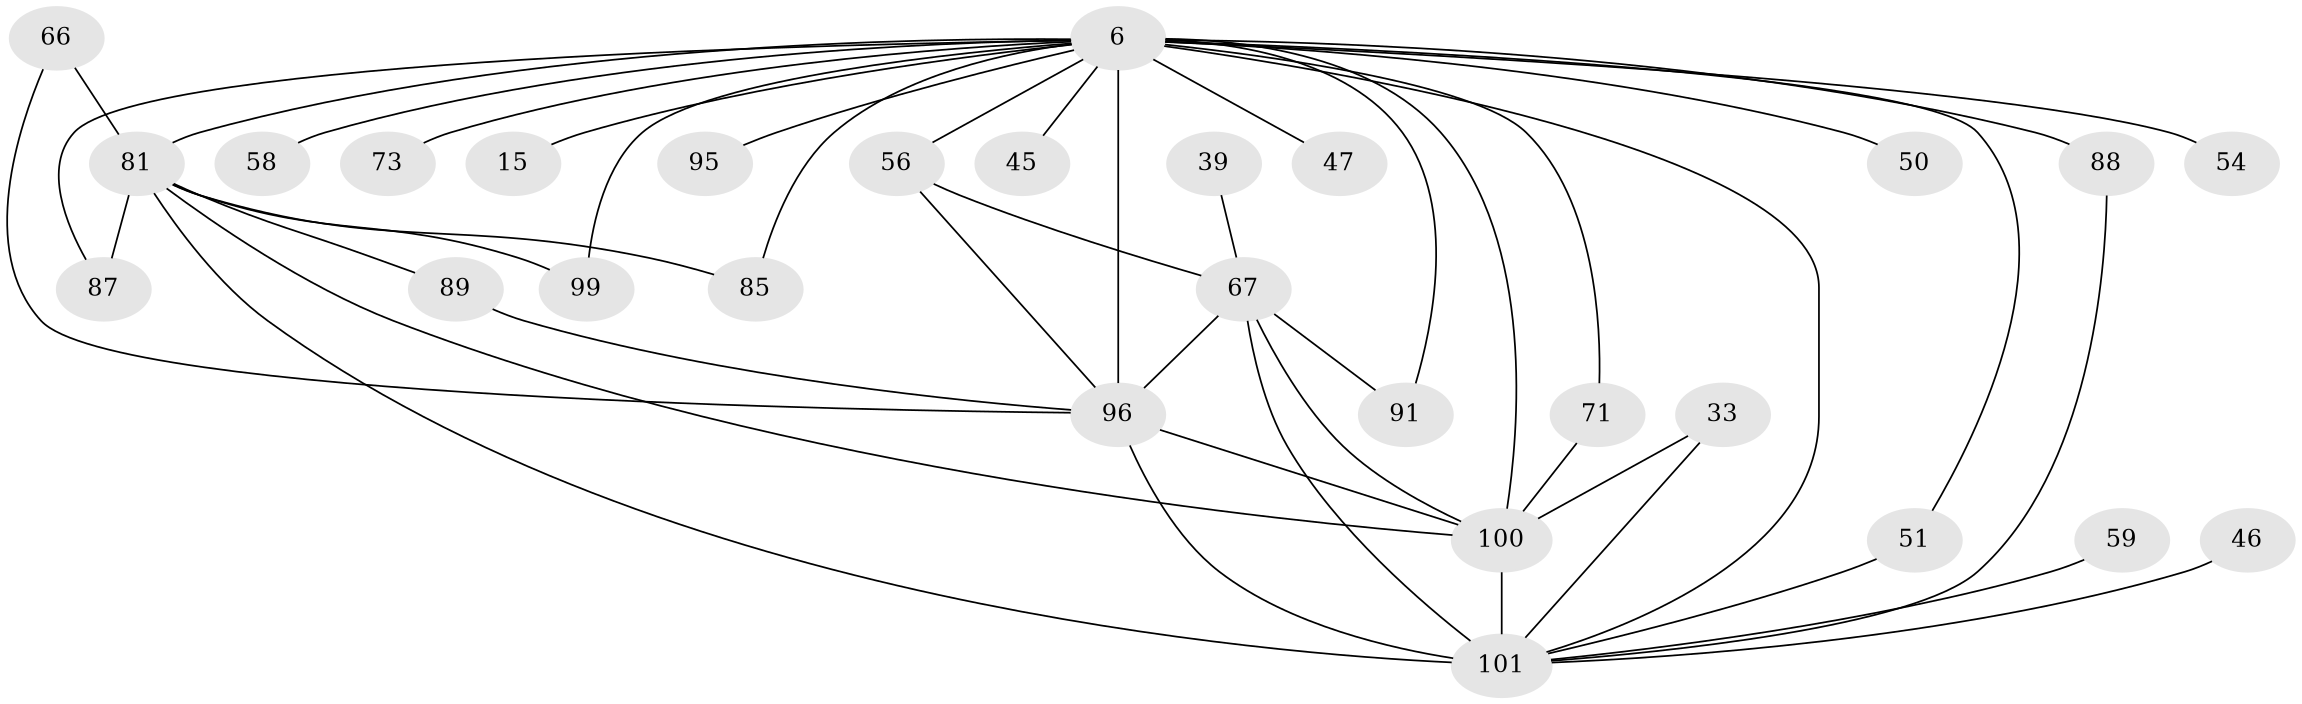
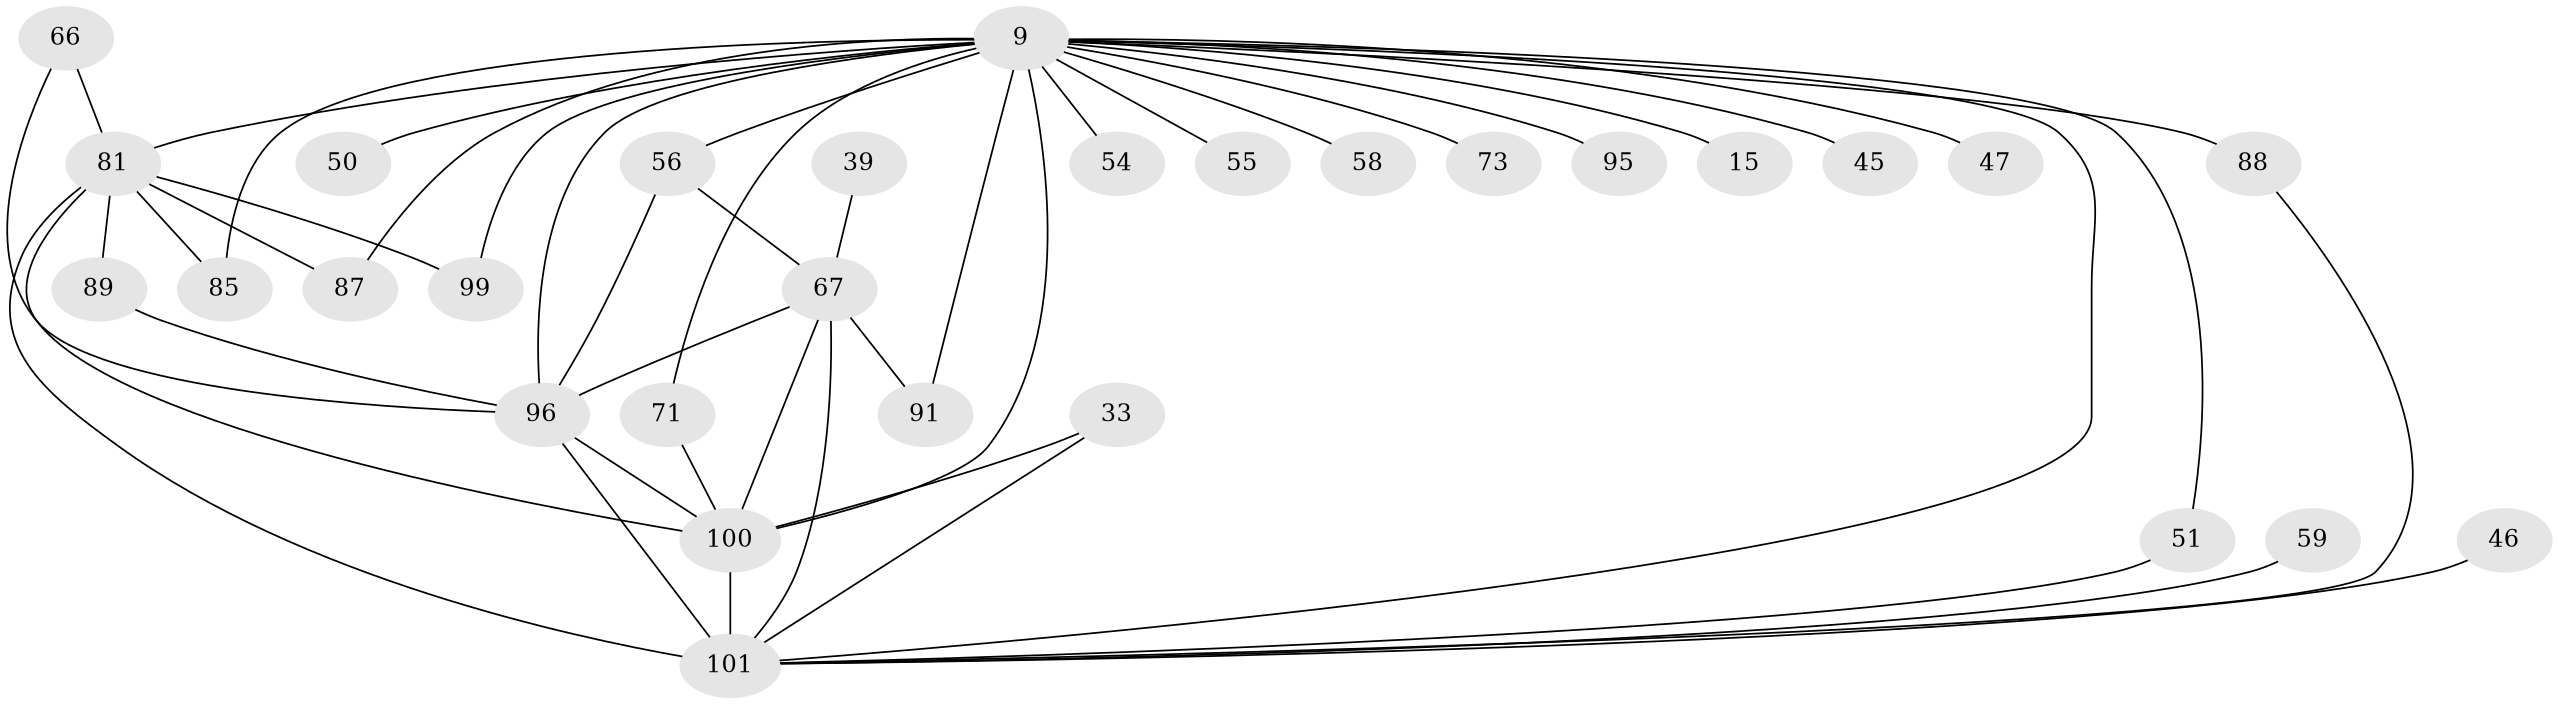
node "6": label "6" -> "9"
node "55": added
